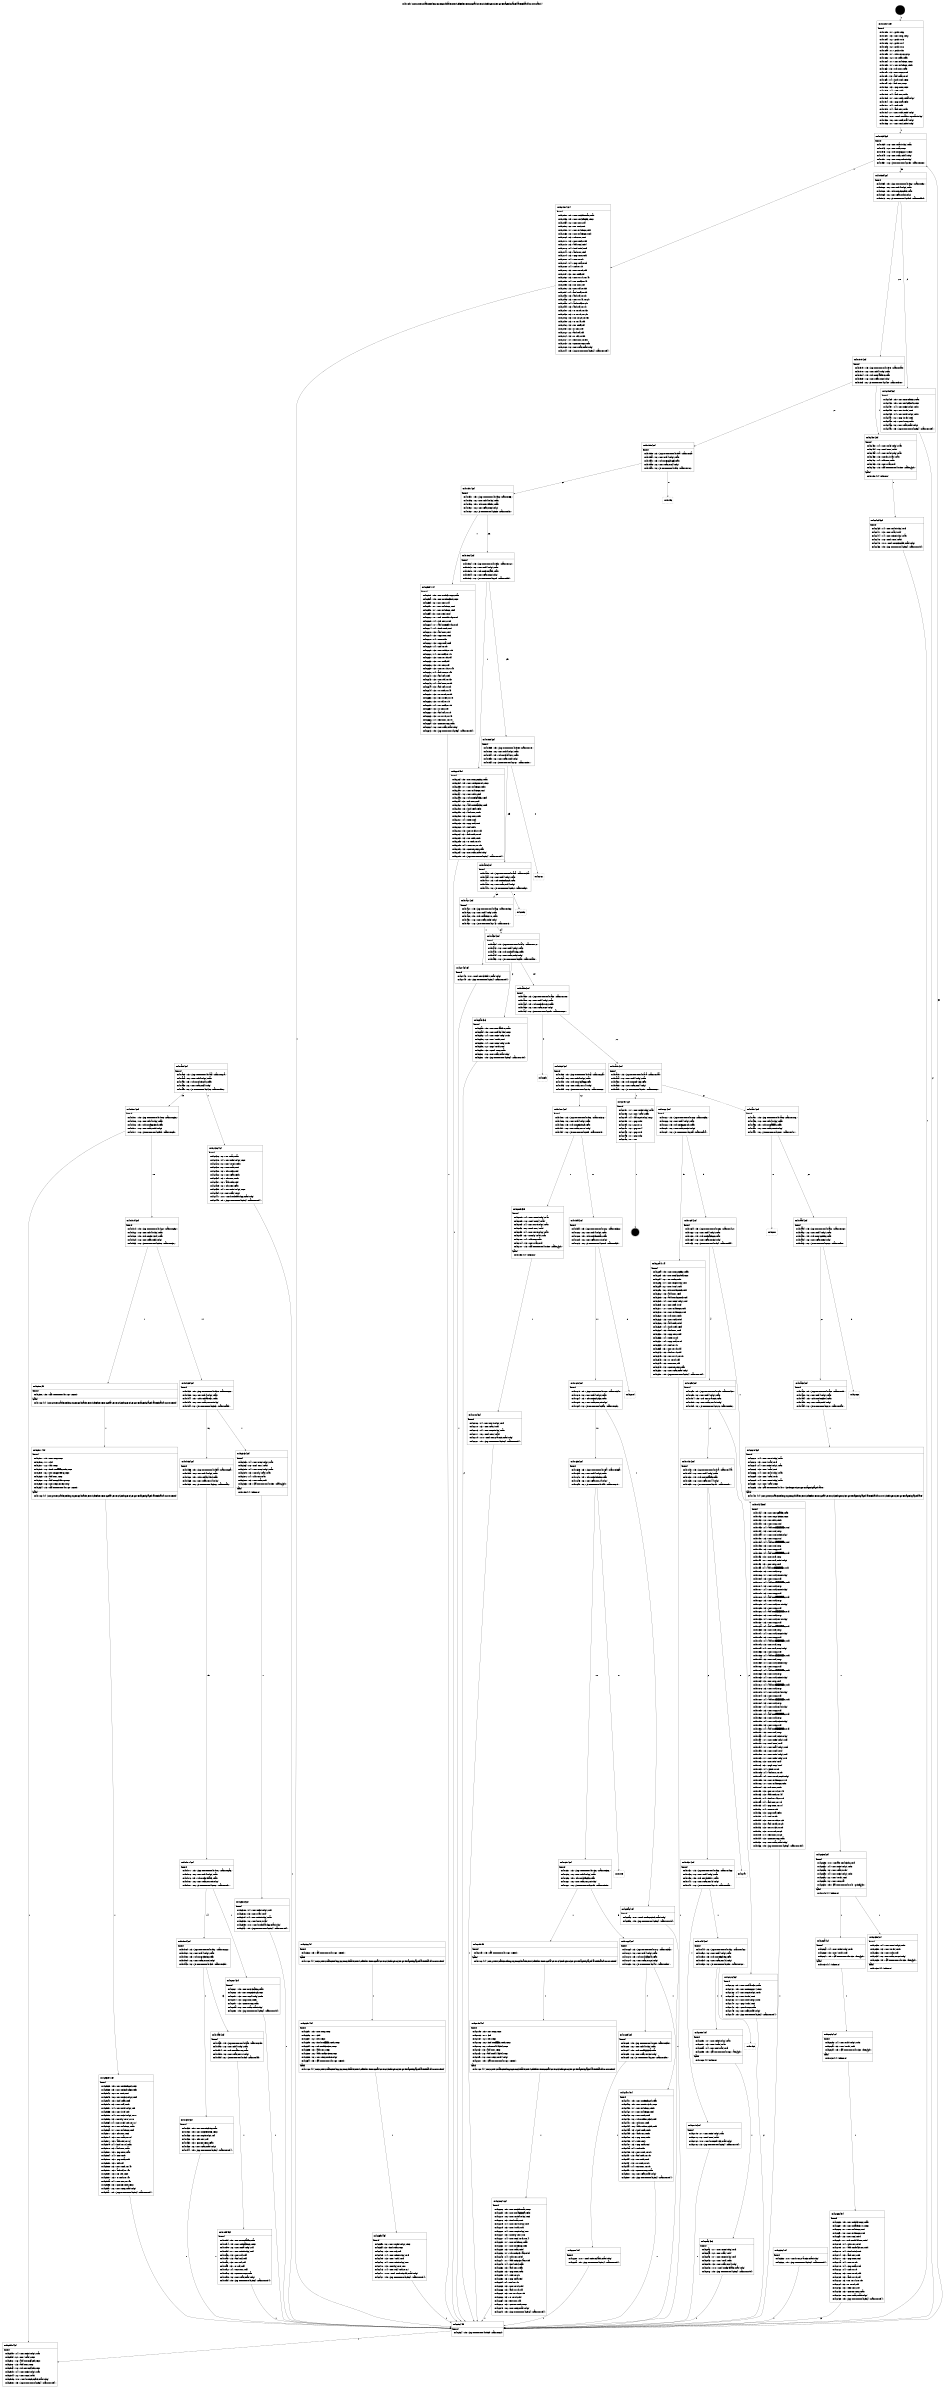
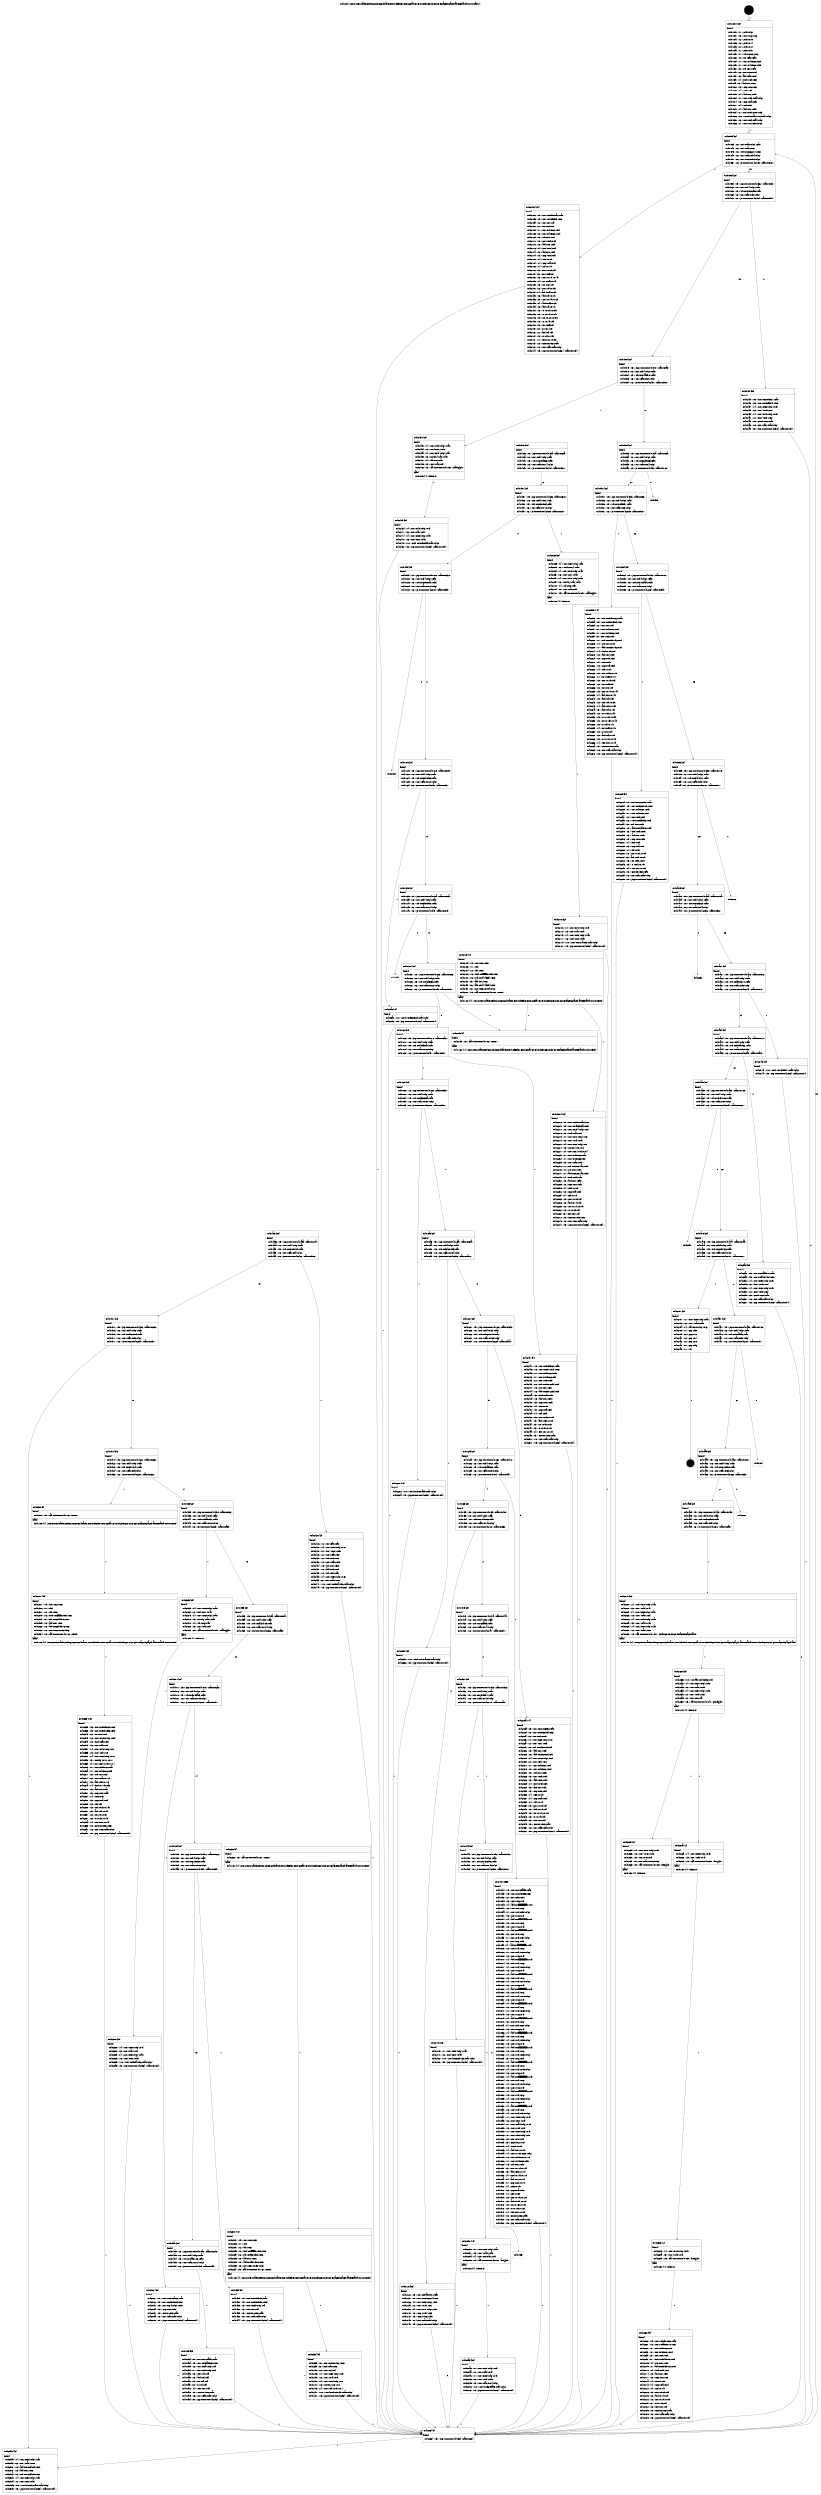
node "0x401ca5 [28]": added
node "0x4027a7": removed
edge "0x4021d9 [5]" -> "0x4021de [40]": reversed
edge "0x4026e2 [97]" -> "0x402964 [5]": label " 12" -> " 1"
